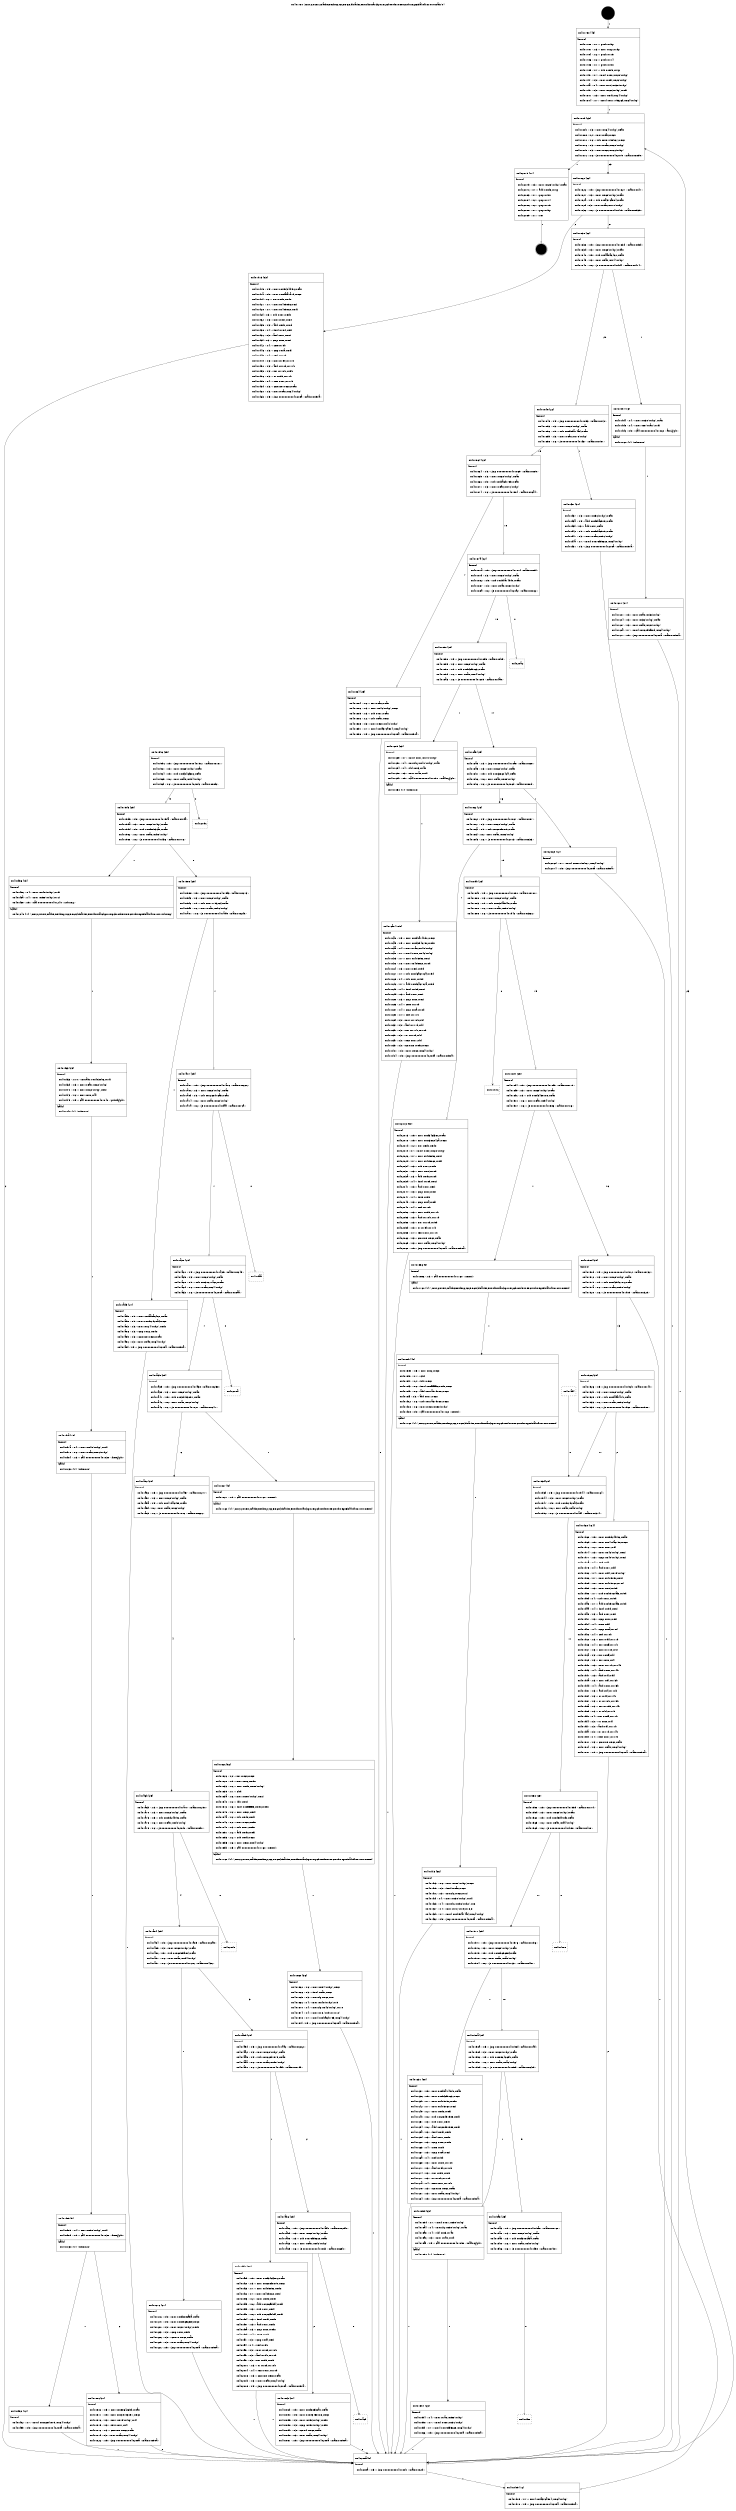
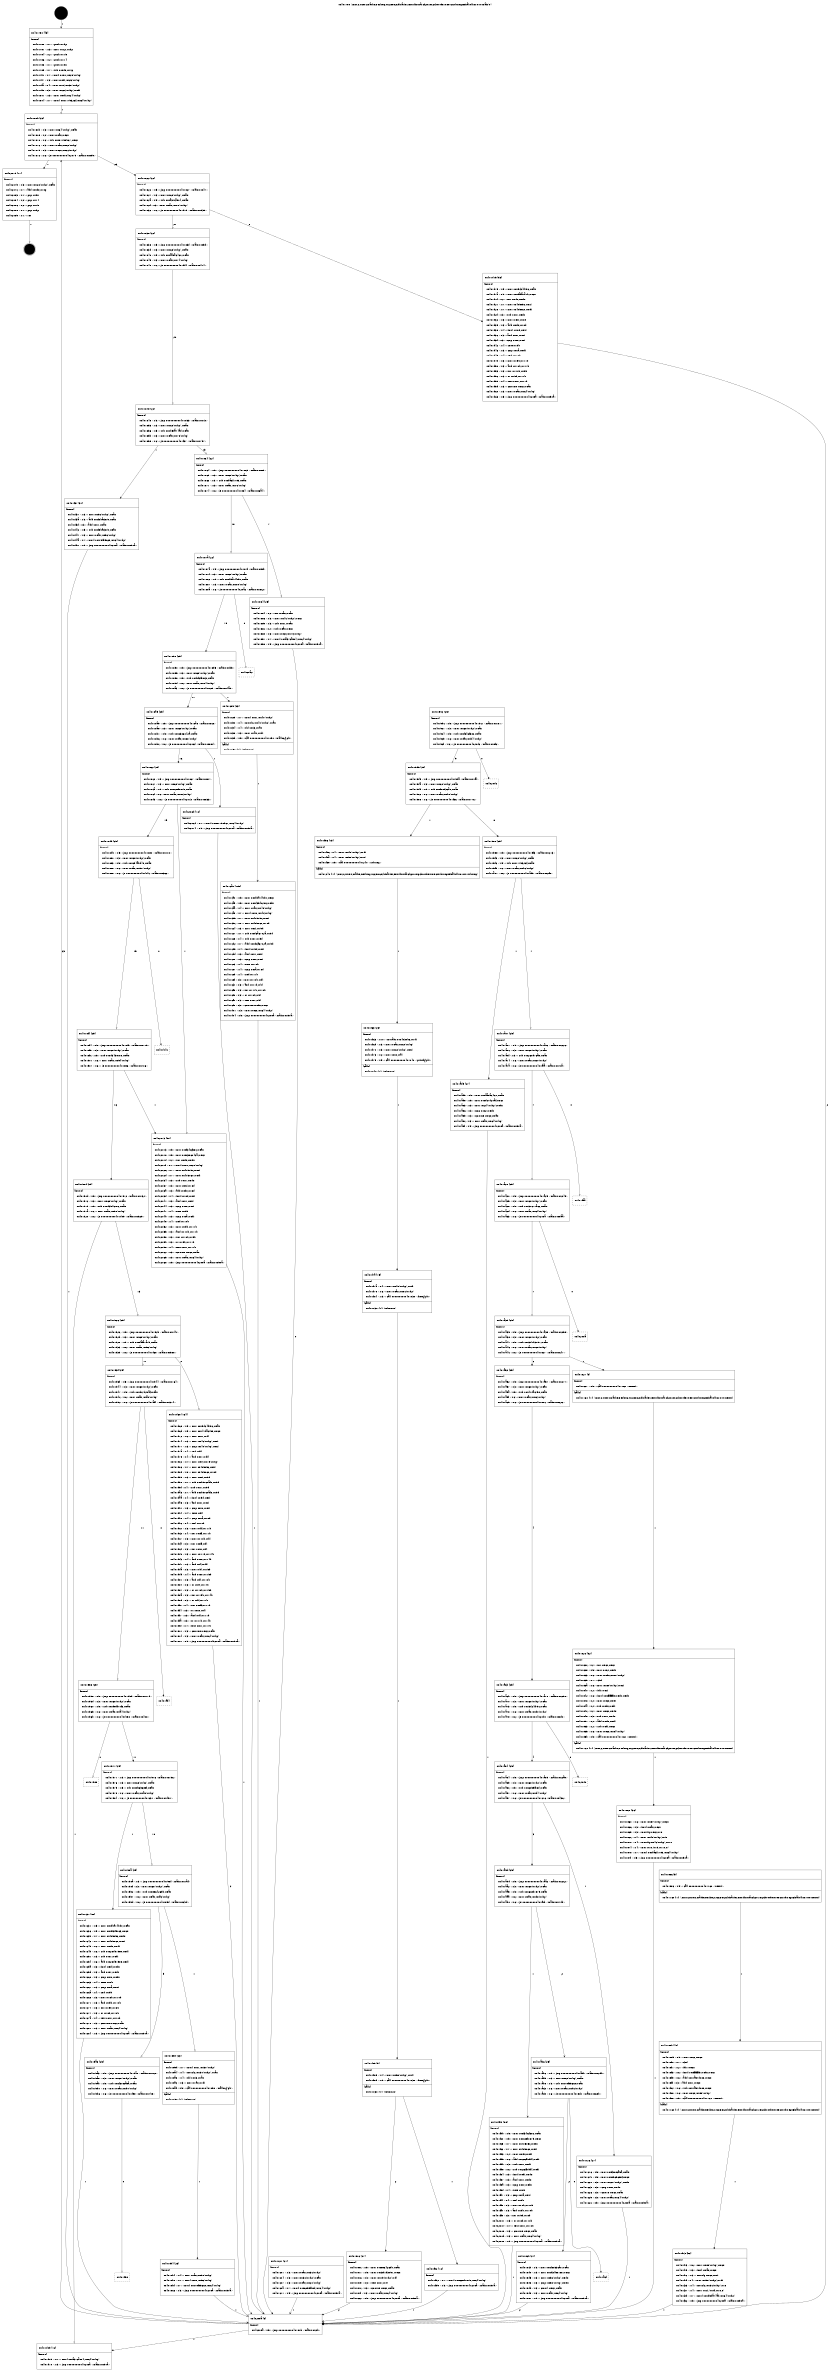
node "0x401bf4 [13]": removed
edge "0x4018f4 [25]" -> "0x401ee6 [5]": now "0x4018f4 [25]" -> "0x402013 [90]"
edge "0x401af4" -> "0x40193f [25]": reversed
